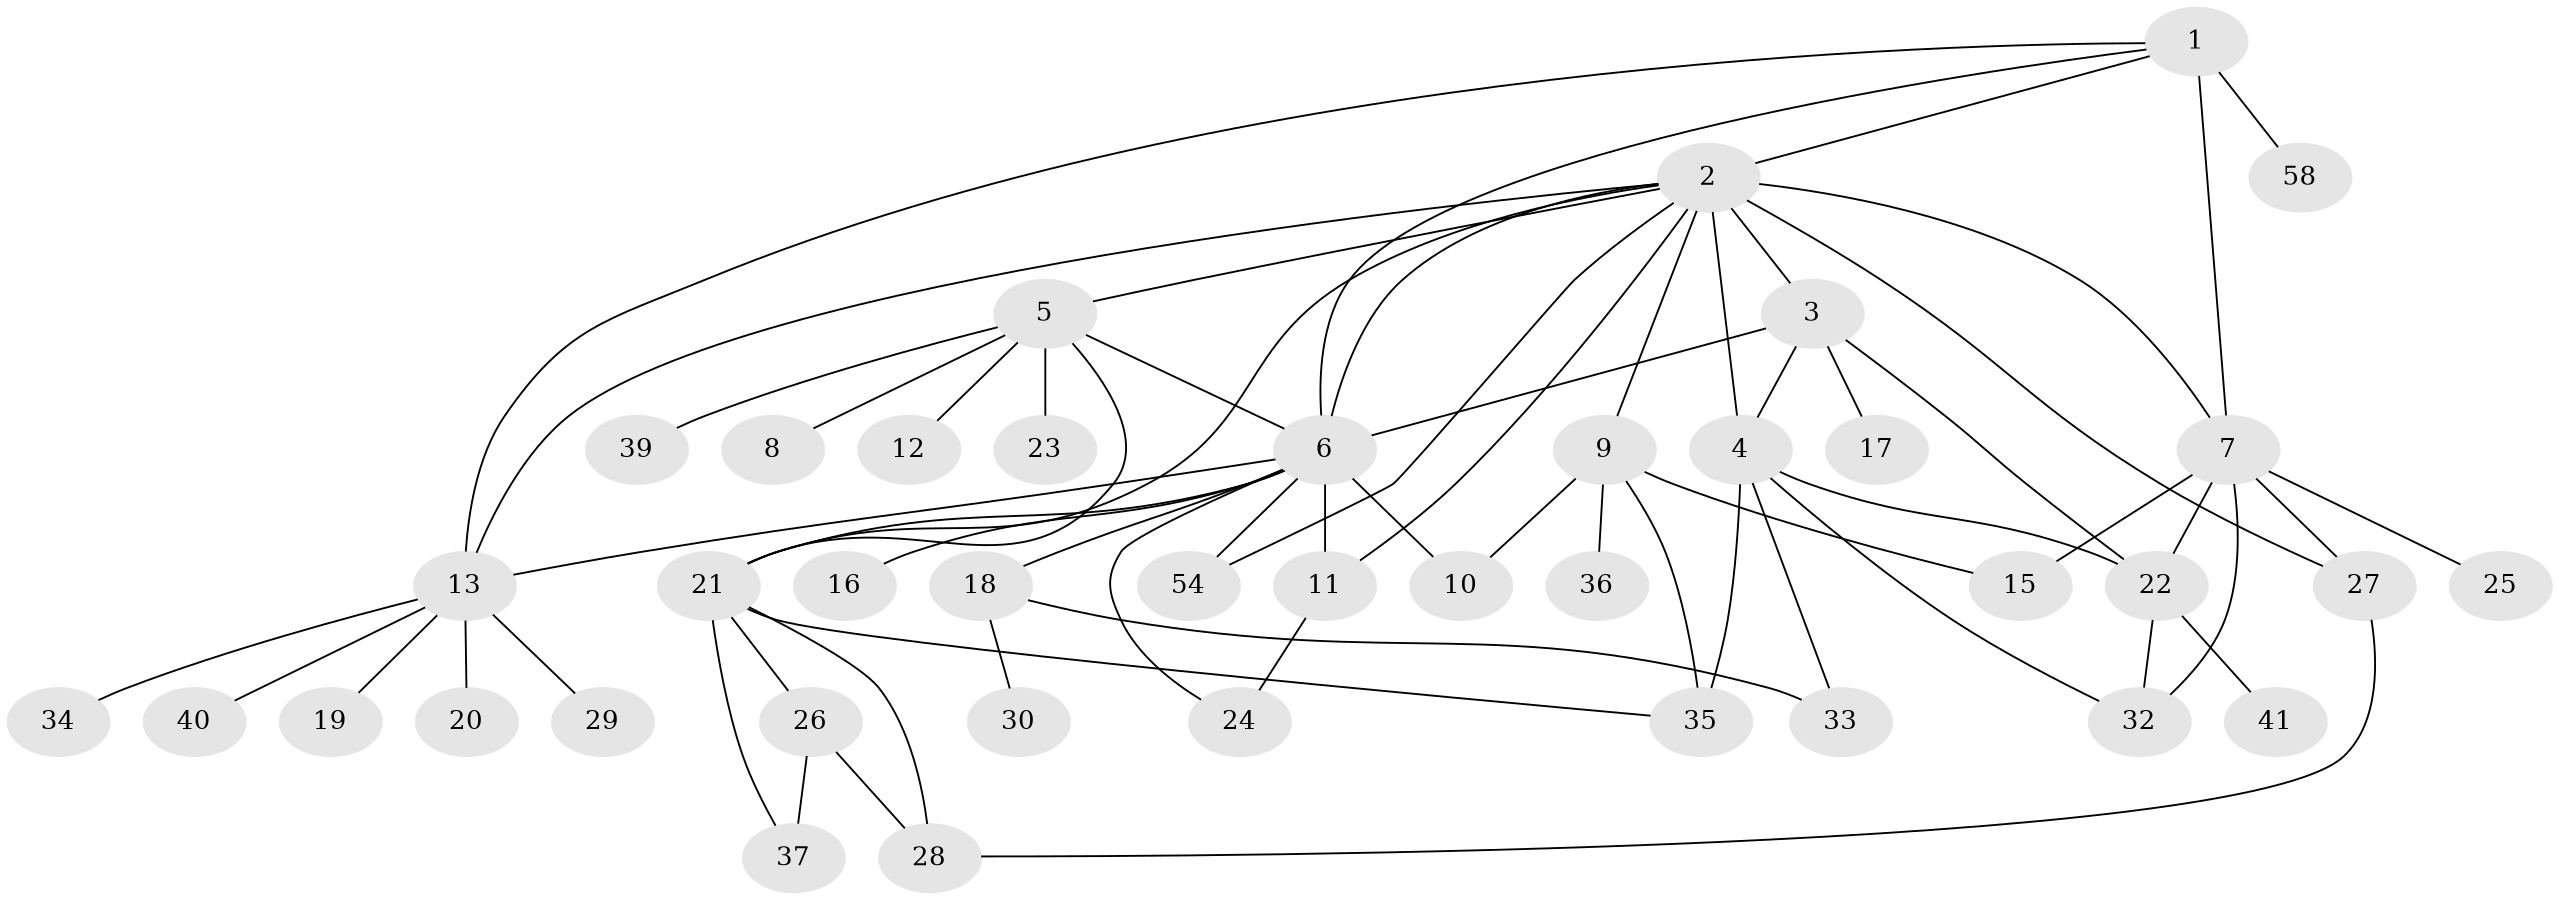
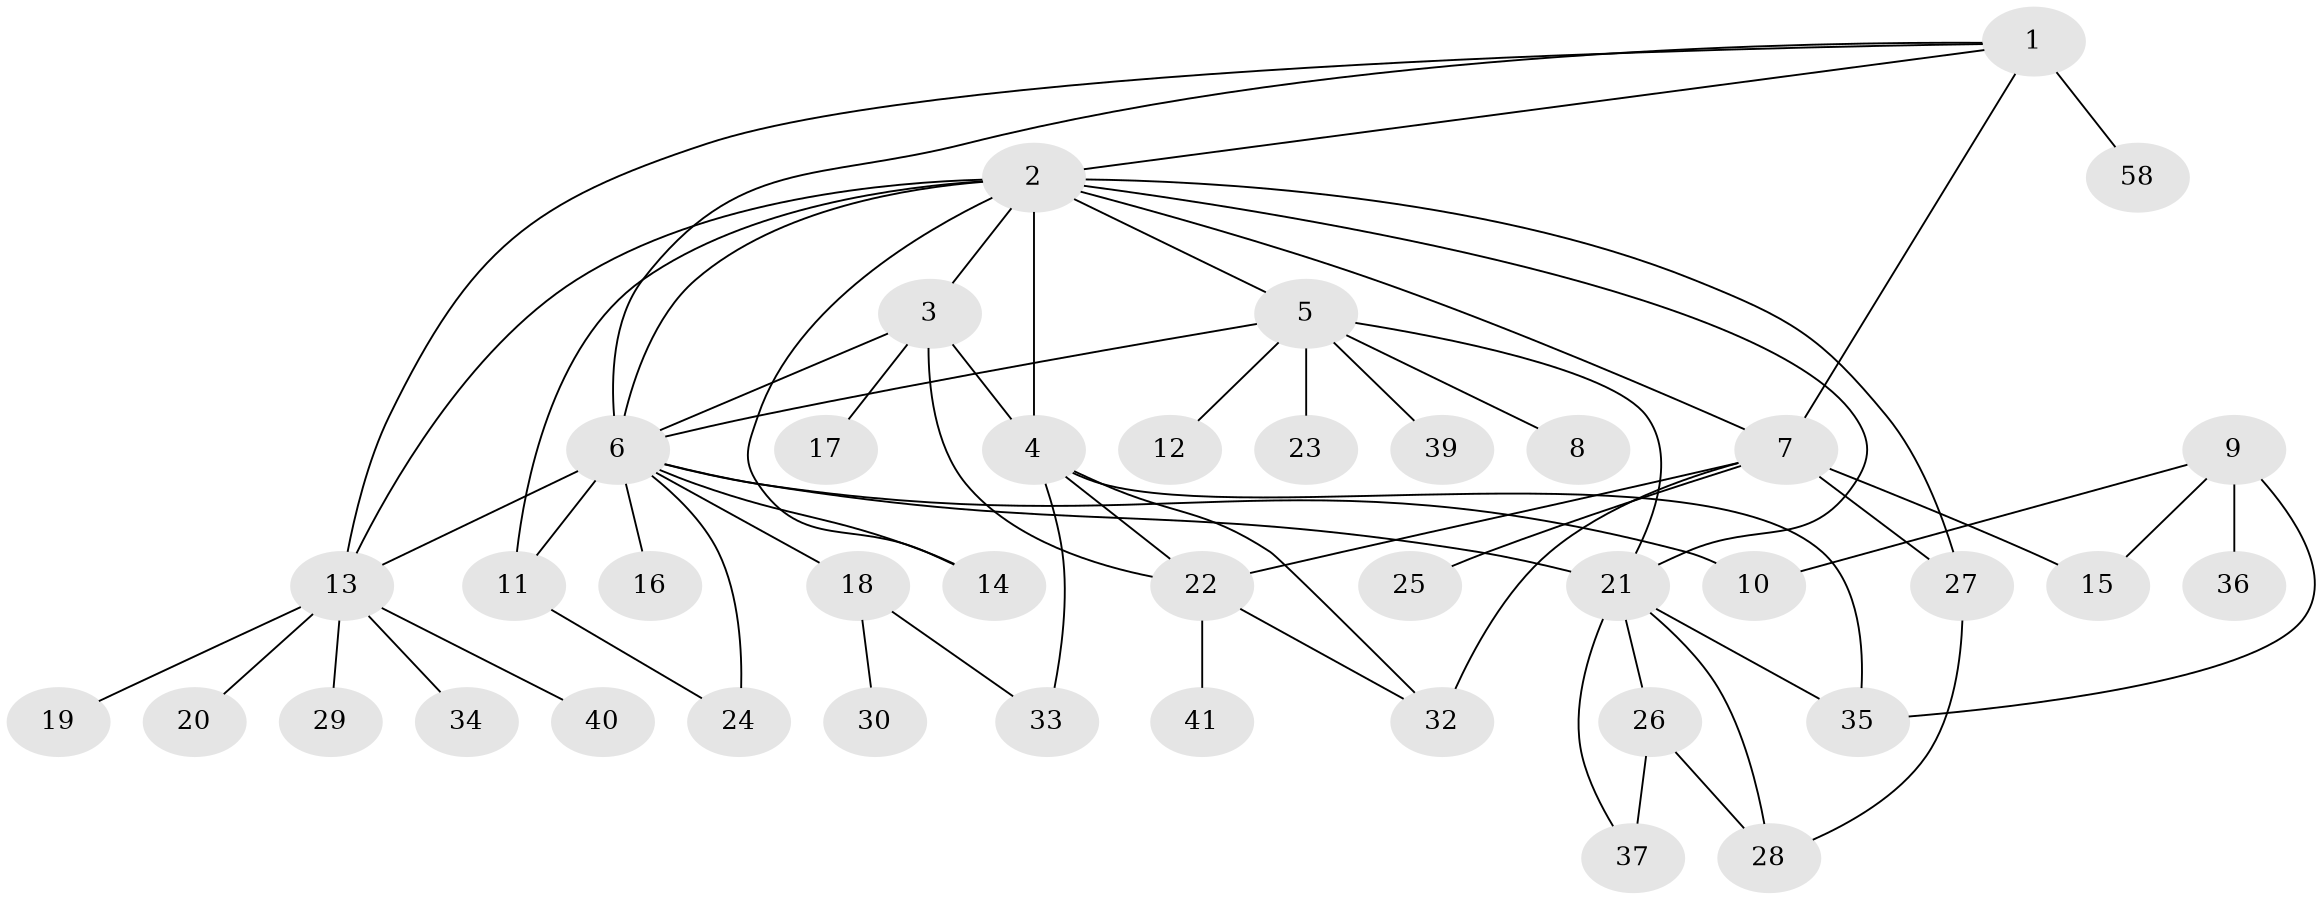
edge "2" -- "9": removed
node "54": label "54" -> "14"
